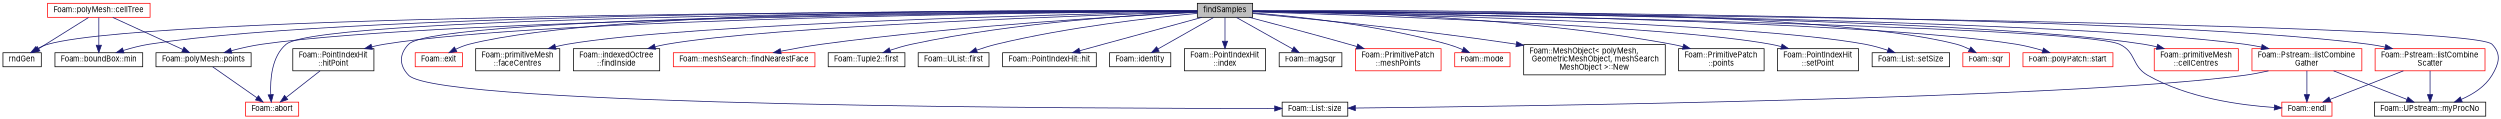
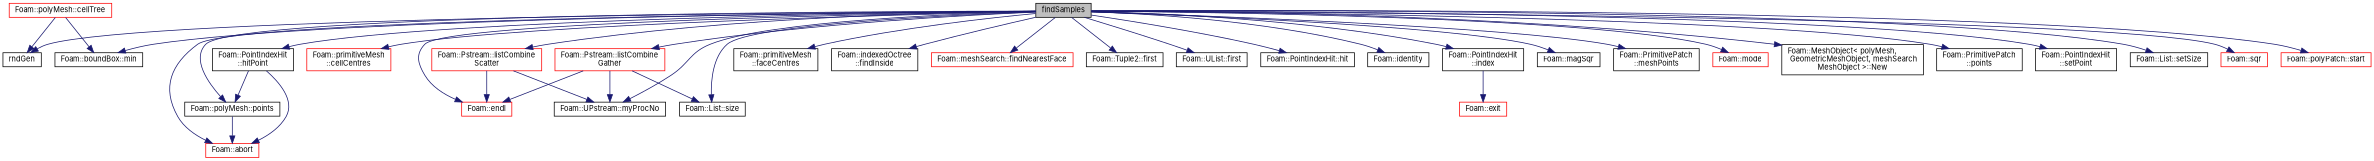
edge "findSamples" -> "Foam::exit": now "Foam::PointIndexHit ::index" -> "Foam::exit"
edge "Foam::polyMesh::cellTree" -> "Foam::polyMesh::points": now "Foam::PointIndexHit ::hitPoint" -> "Foam::polyMesh::points"
node "Foam::PrimitivePatch ::meshPoints": color red -> black
